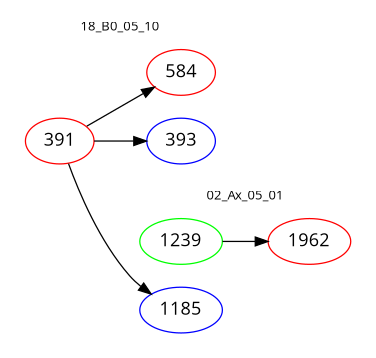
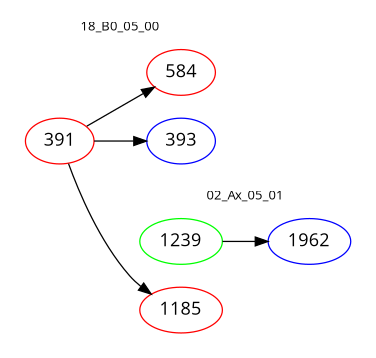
cluster "18_B0_05_10": label "18_B0_05_10" -> "18_B0_05_00"
node "1962": color red -> blue
node "1185": color blue -> red
